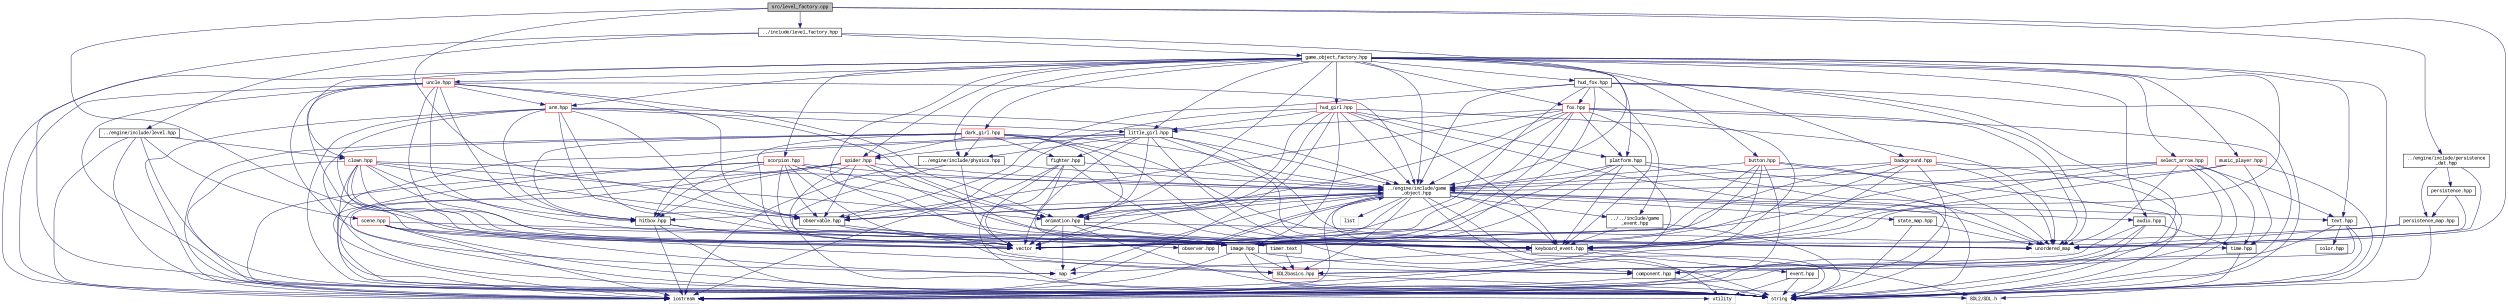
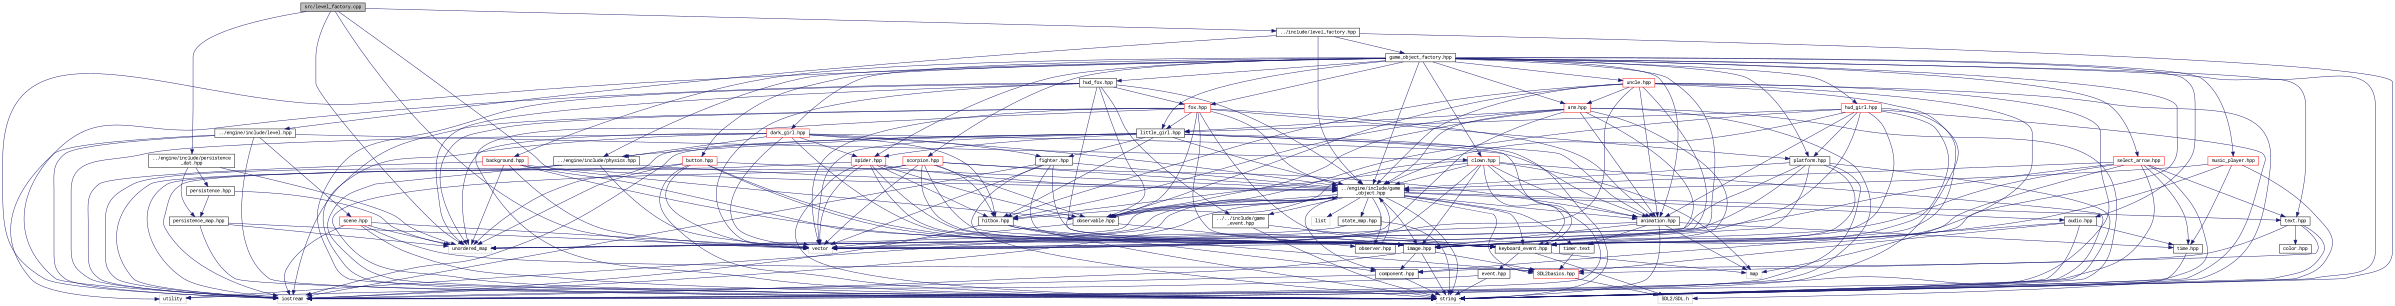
edge "hud_girl.hpp" -> "unordered_map": removed
edge "../engine/include/game _object.hpp" -> "map": now "../engine/include/game _object.hpp" -> "timer.text"
edge "background.hpp" -> "string": removed
